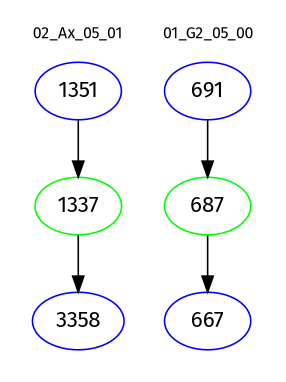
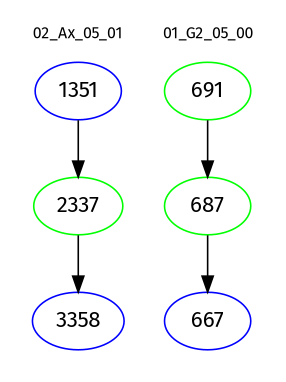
node "691": color blue -> green
node "1337": label "1337" -> "2337"
